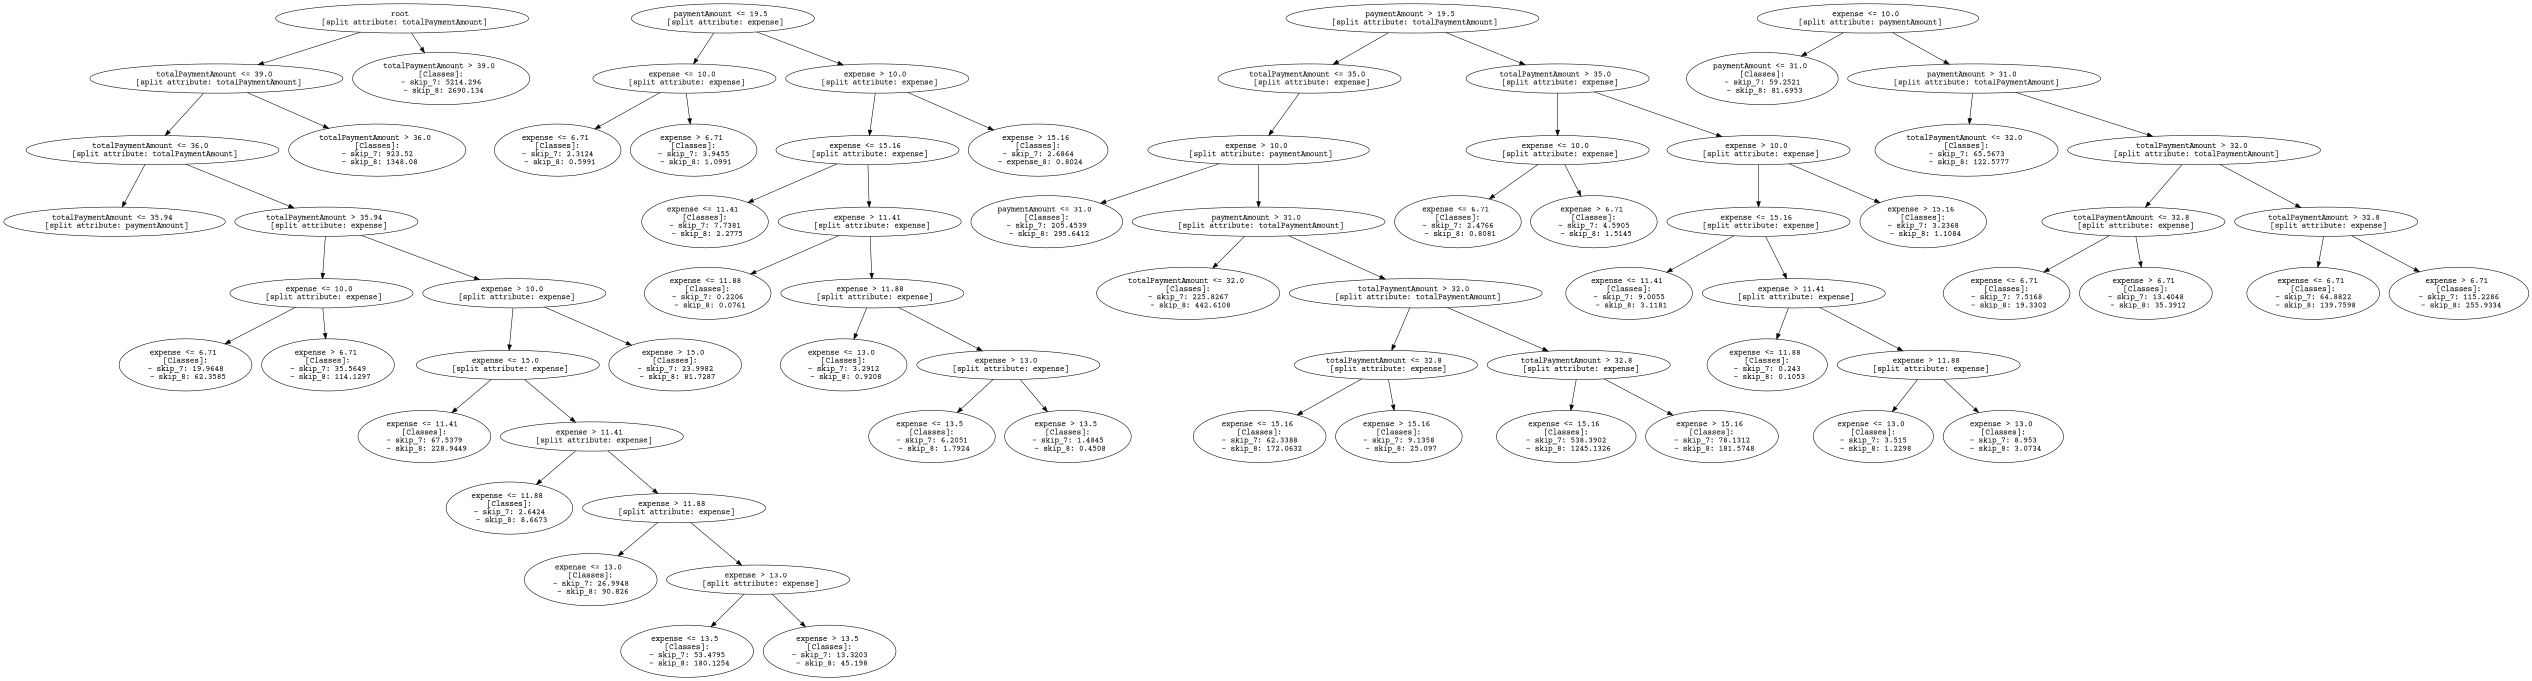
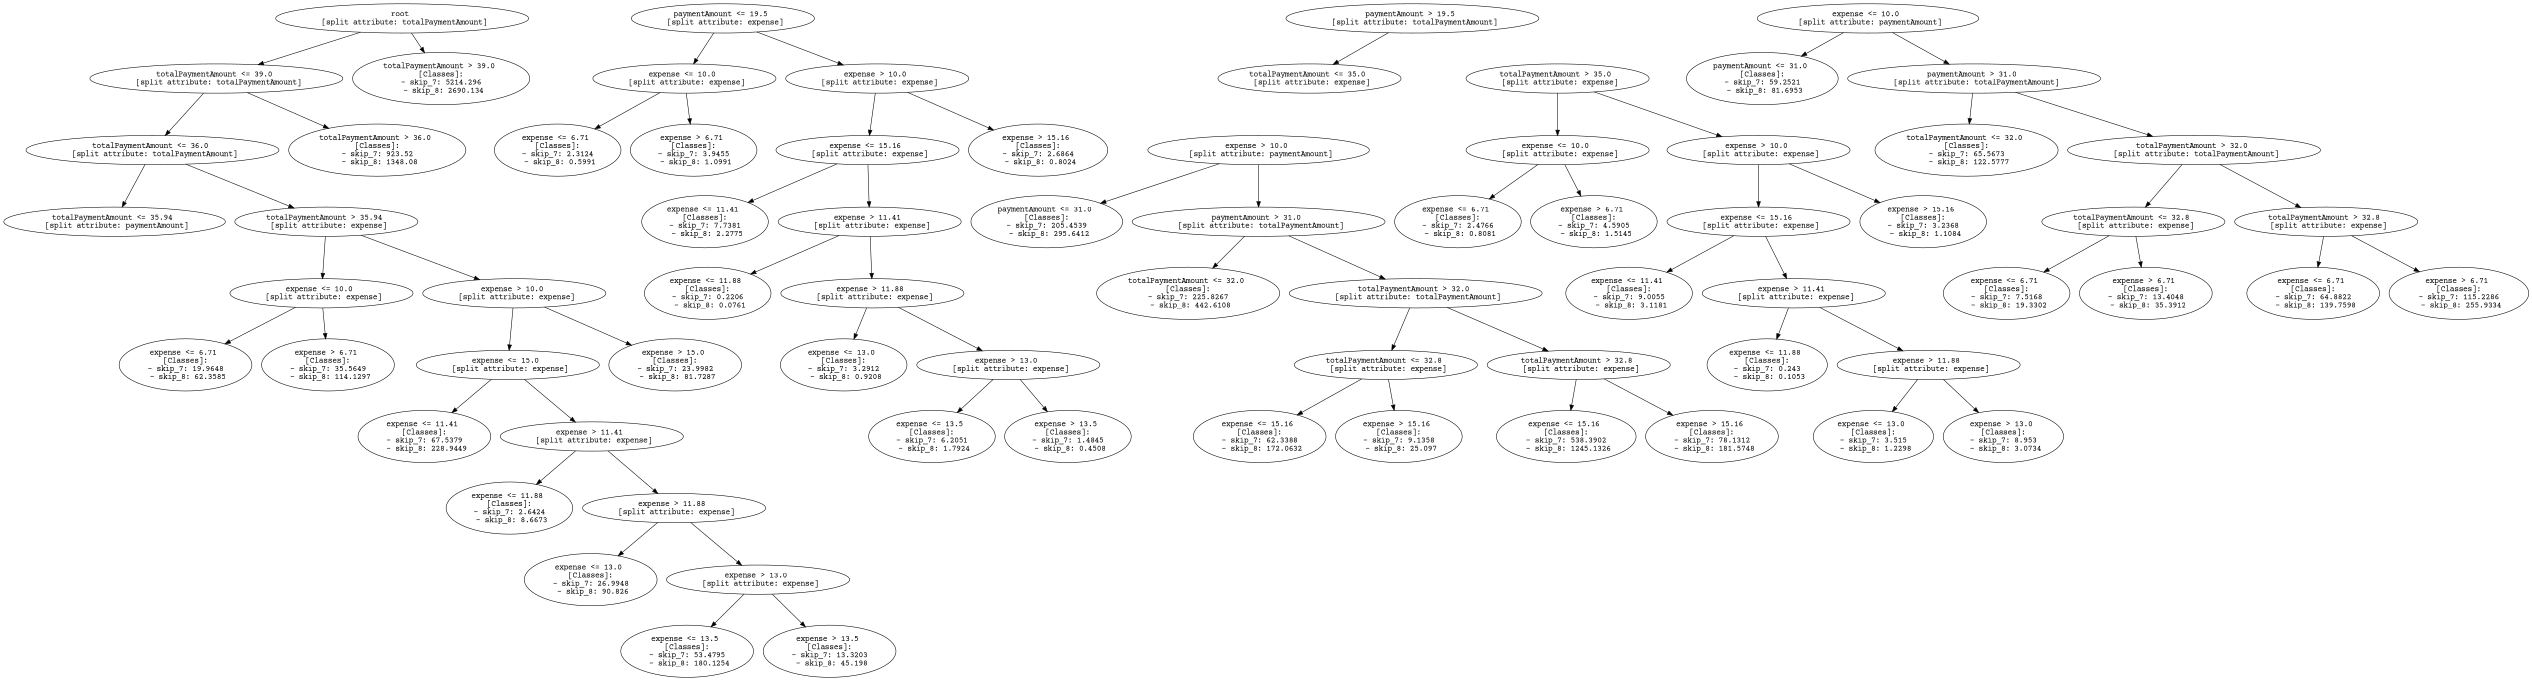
edge "paymentAmount > 19.5 [split attribute: totalPaymentAmount]" -> "totalPaymentAmount > 35.0 [split attribute: expense]": removed
edge "totalPaymentAmount <= 35.0 [split attribute: expense]" -> "expense > 10.0 [split attribute: paymentAmount]": removed
node "expense > 15.16 [Classes]: - skip_7: 2.6864 - expense_8: 0.8024": label "expense > 15.16 [Classes]: - skip_7: 2.6864 - expense_8: 0.8024" -> "expense > 15.16 [Classes]: - skip_7: 2.6864 - skip_8: 0.8024"
